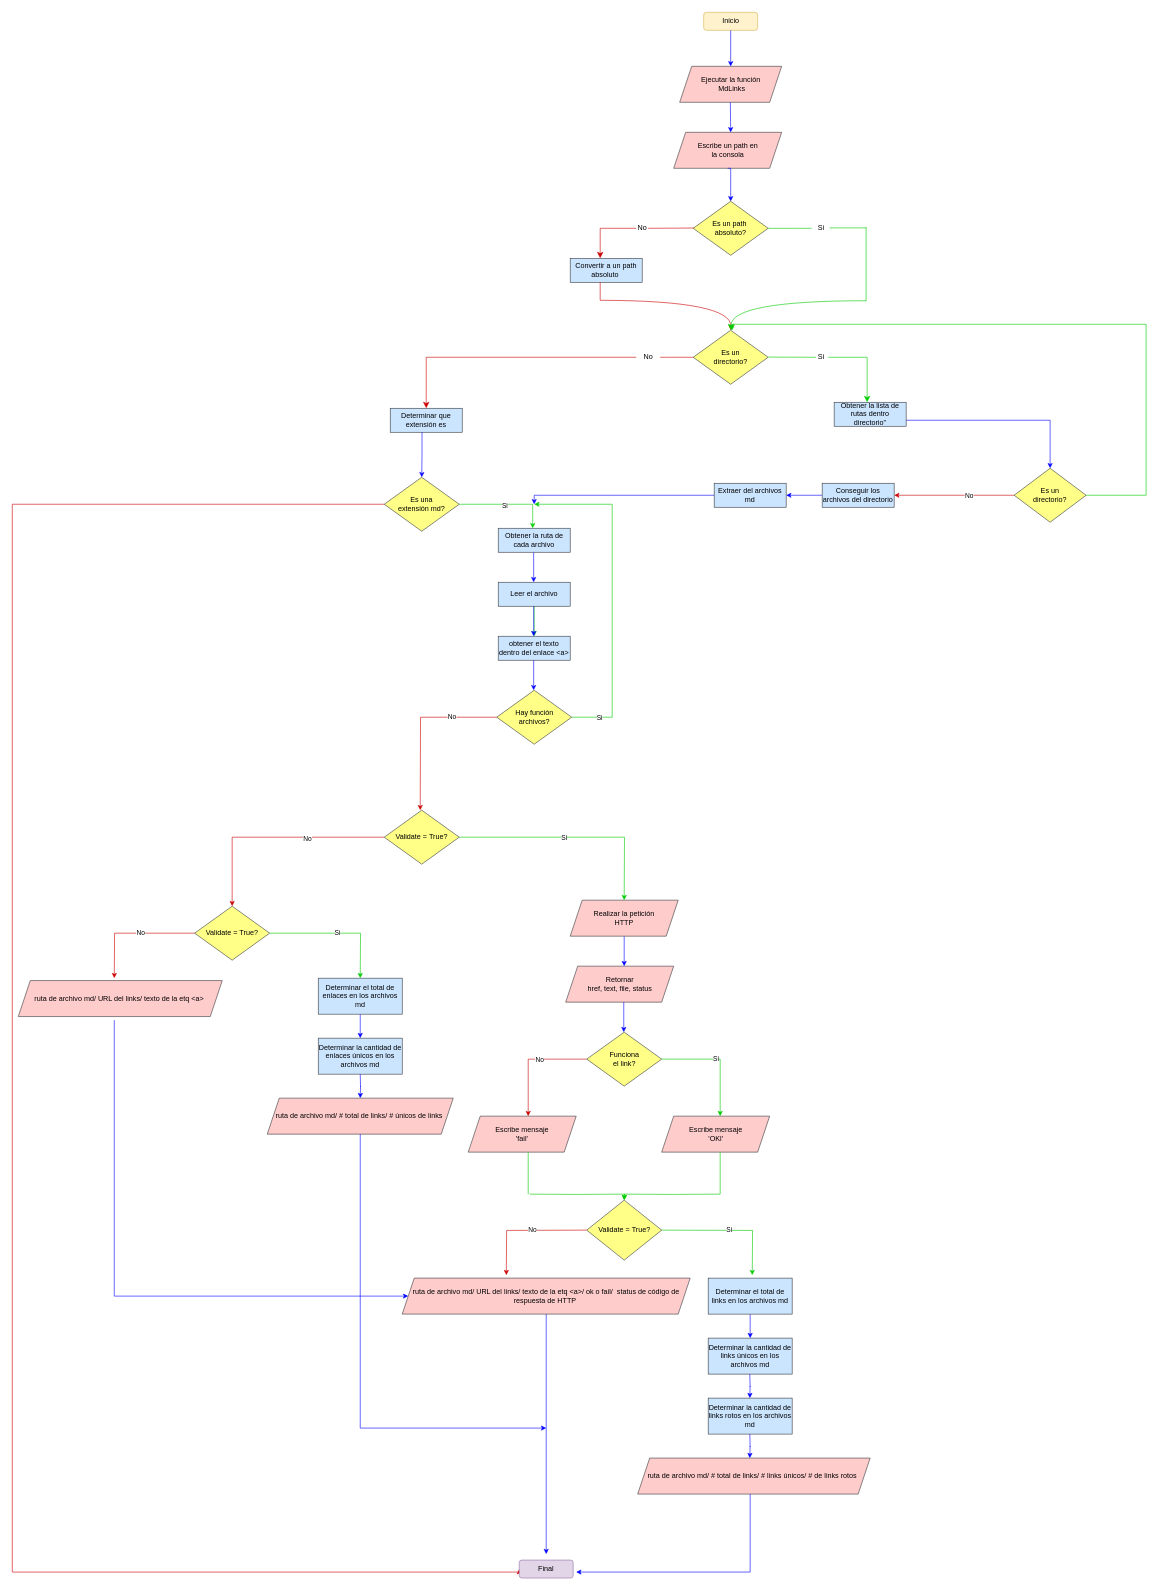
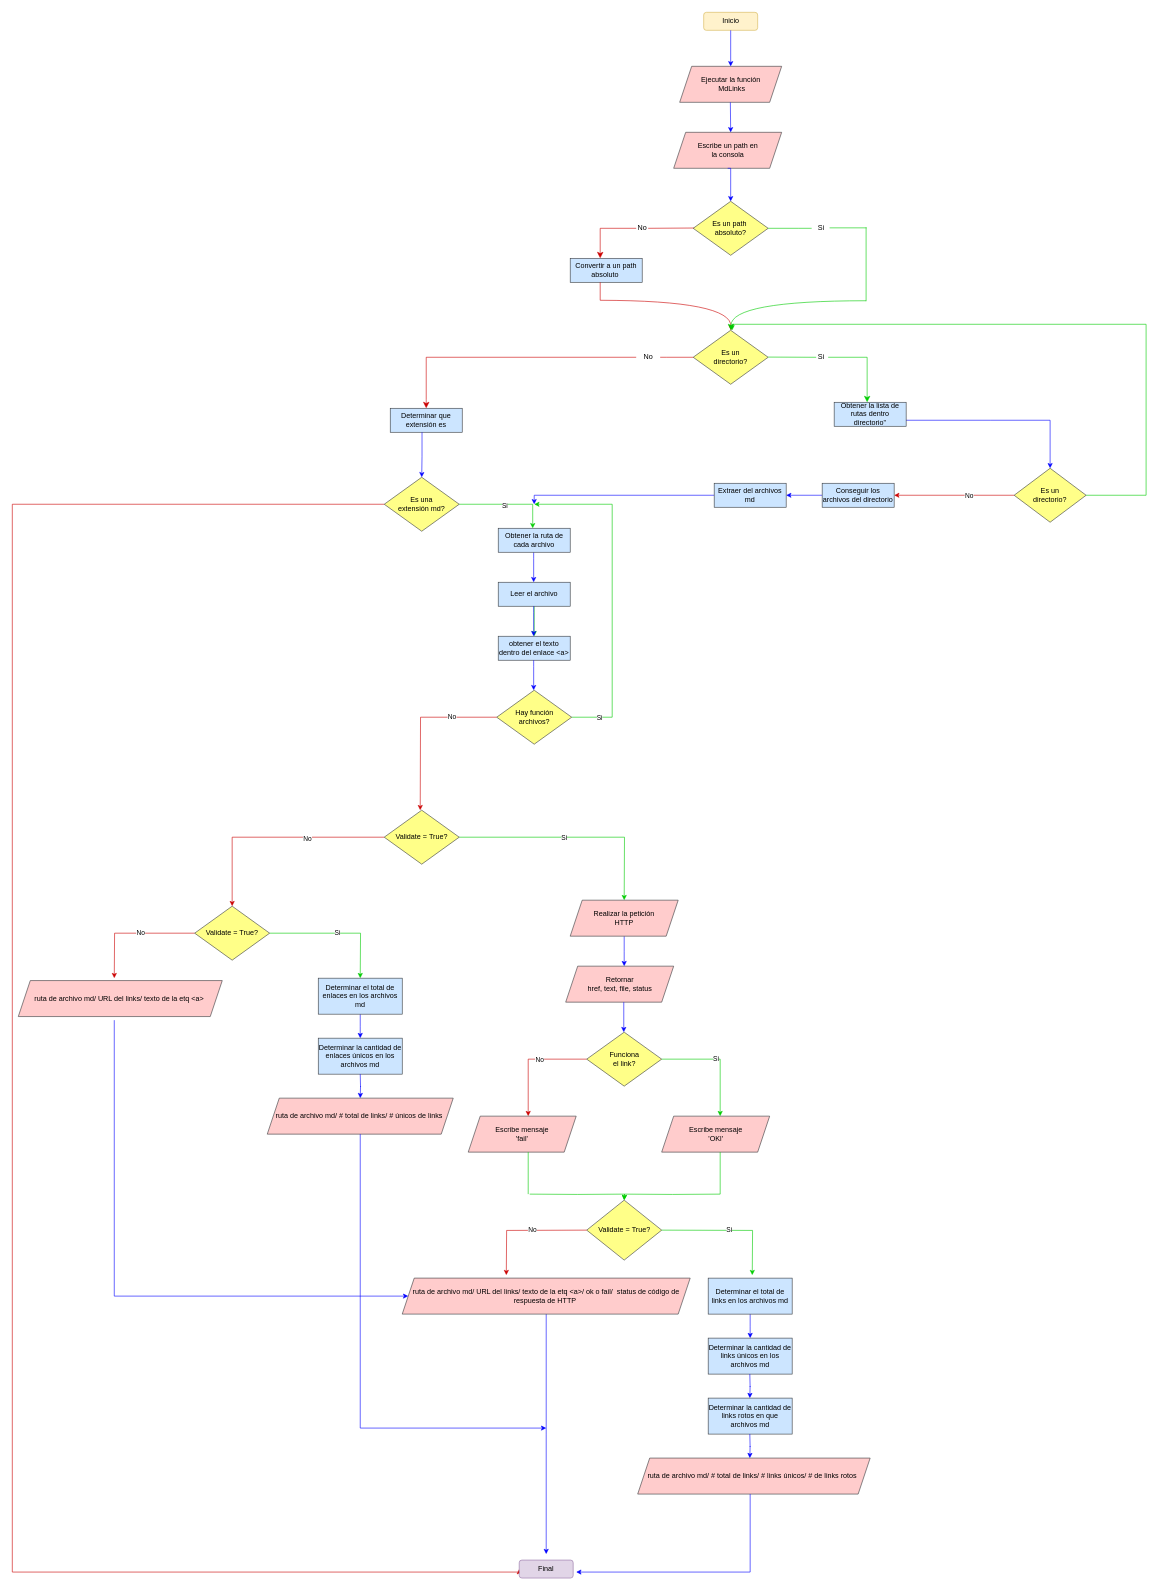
node "Determinar la cantidad de links rotos en los archivos md": label "Determinar la cantidad de links rotos en los archivos md" -> "Determinar la cantidad de links rotos en que archivos md"
